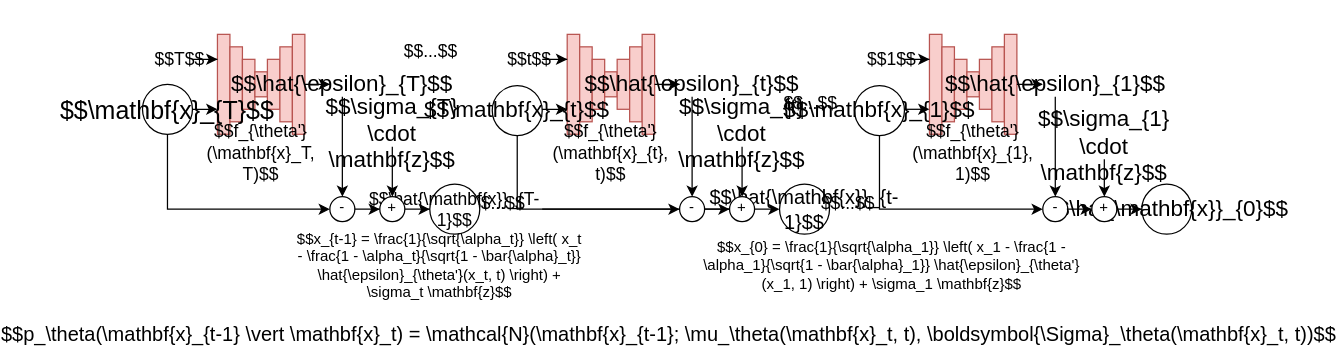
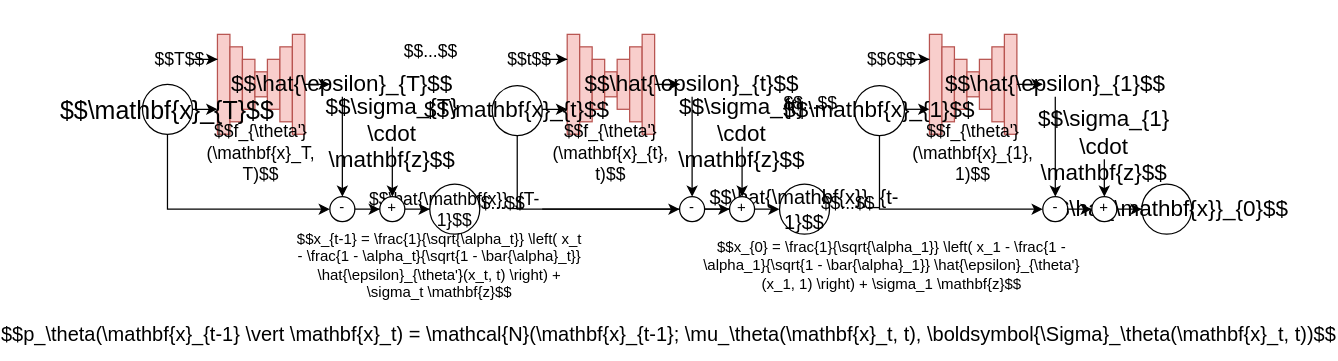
node "$$1$$": label "$$1$$" -> "$$6$$"
